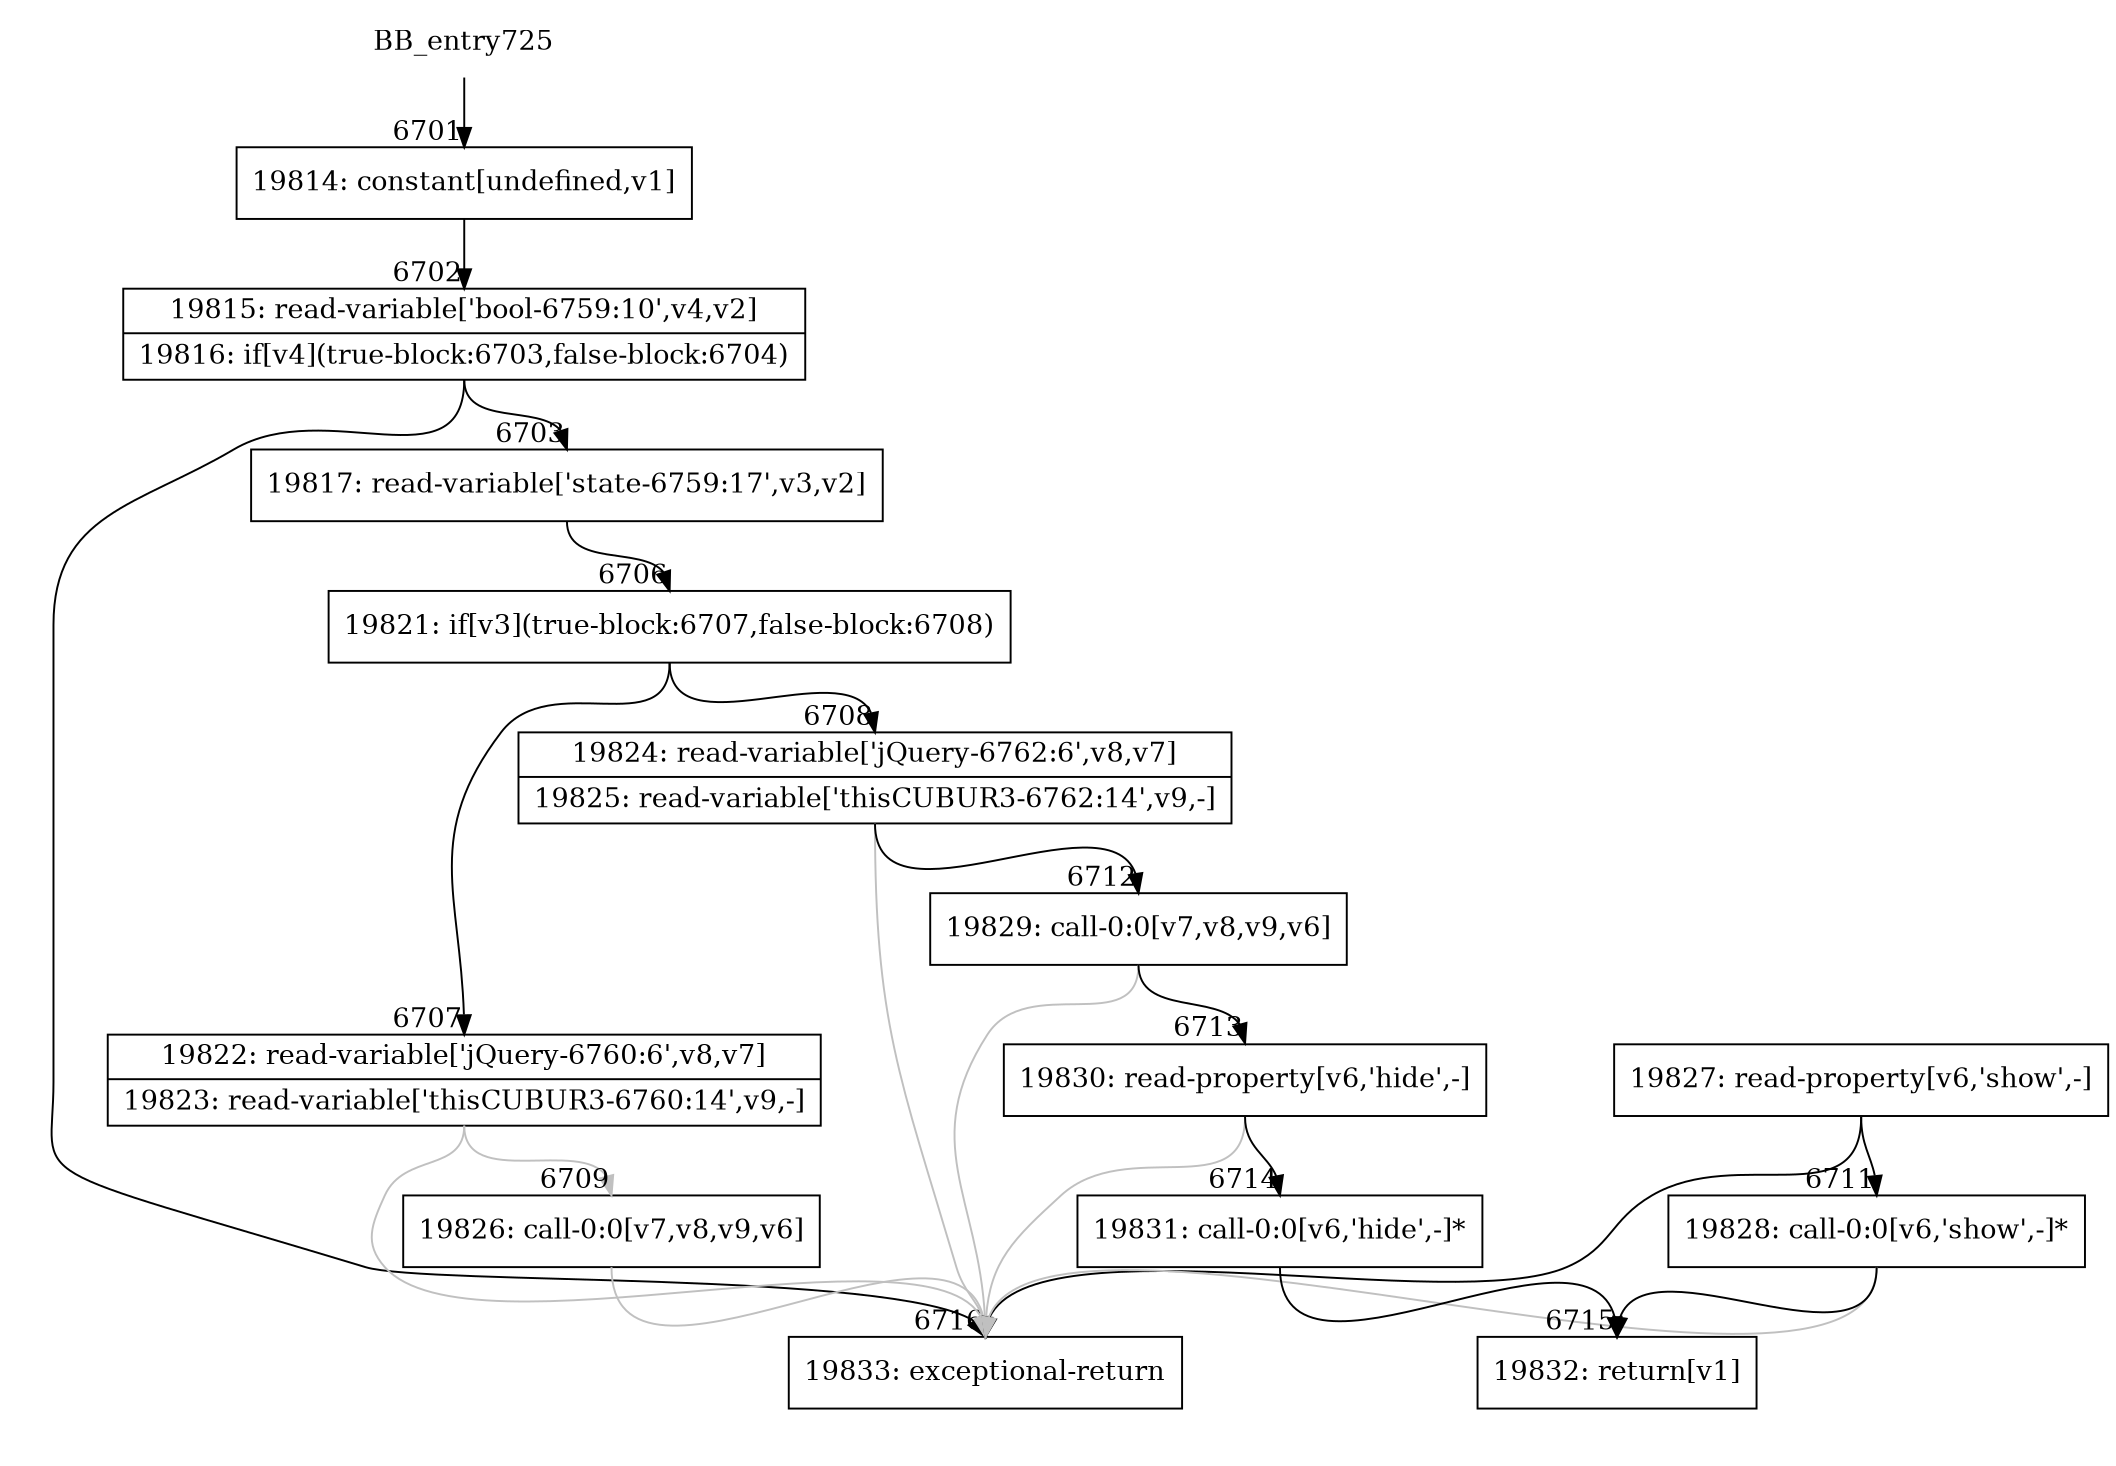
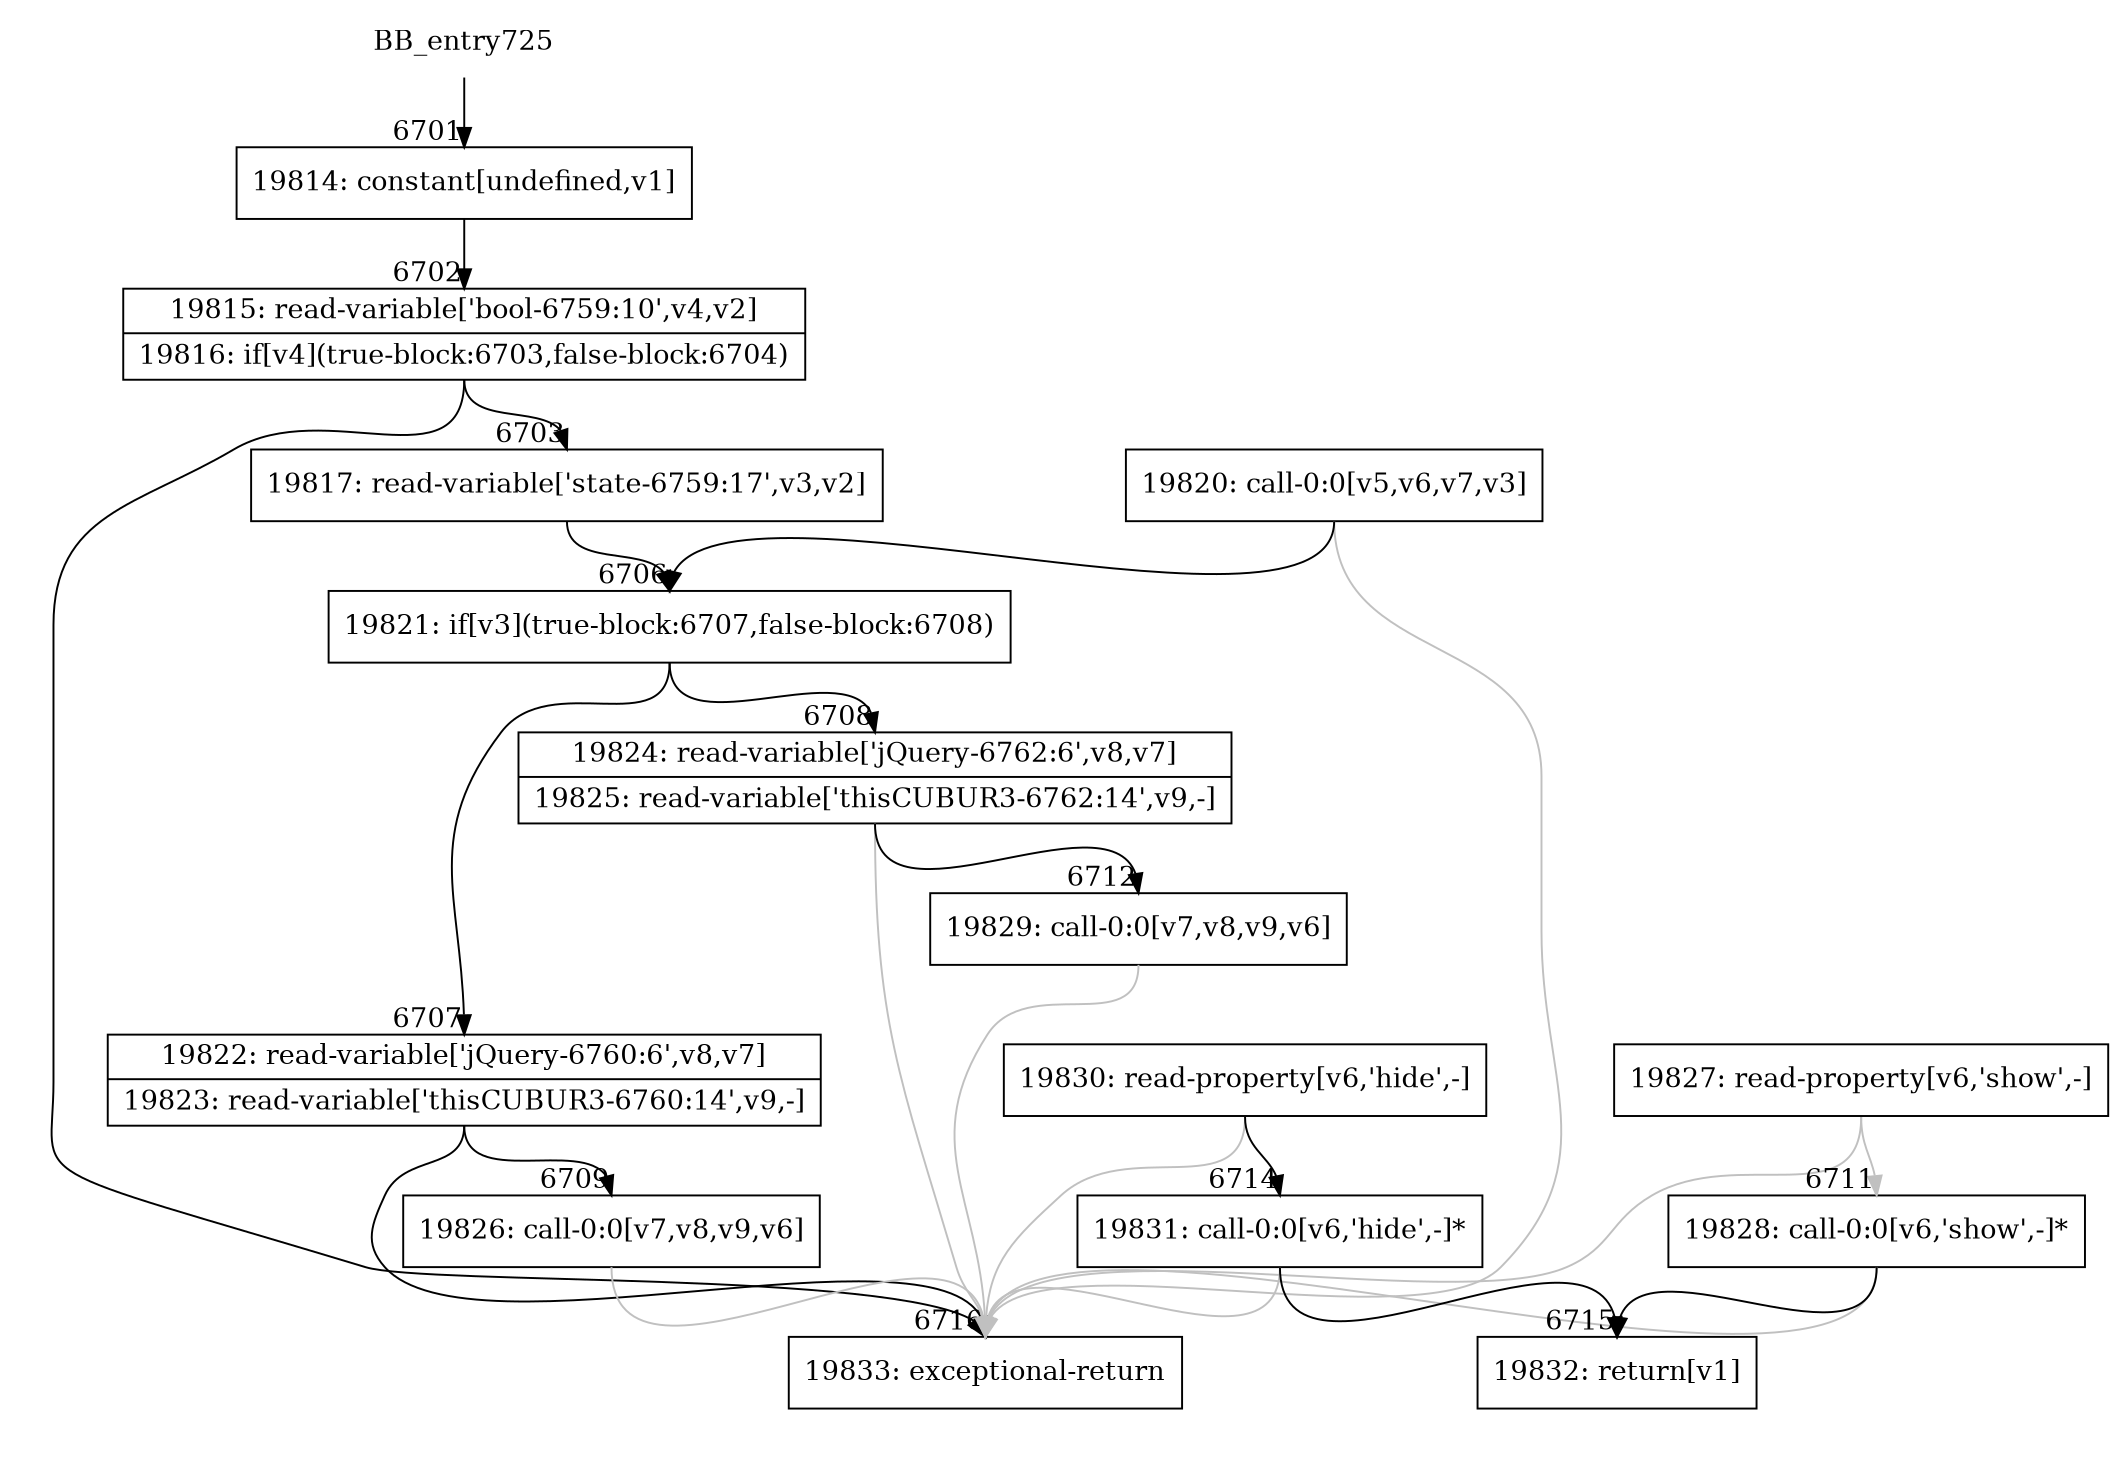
node "19820: call-0:0[v5,v6,v7,v3]": added
edge "19829: call-0:0[v7,v8,v9,v6]" -> "19830: read-property[v6,'hide',-]": removed
edge "19827: read-property[v6,'show',-]" -> "19828: call-0:0[v6,'show',-]*": color black -> gray
edge "19822: read-variable['jQuery-6760:6',v8,v7]" -> "19826: call-0:0[v7,v8,v9,v6]": color gray -> black
edge "19827: read-property[v6,'show',-]" -> "19833: exceptional-return": color black -> gray
edge "19822: read-variable['jQuery-6760:6',v8,v7]" -> "19833: exceptional-return": color gray -> black
edge "19831: call-0:0[v6,'hide',-]*" -> "19833: exceptional-return": added
